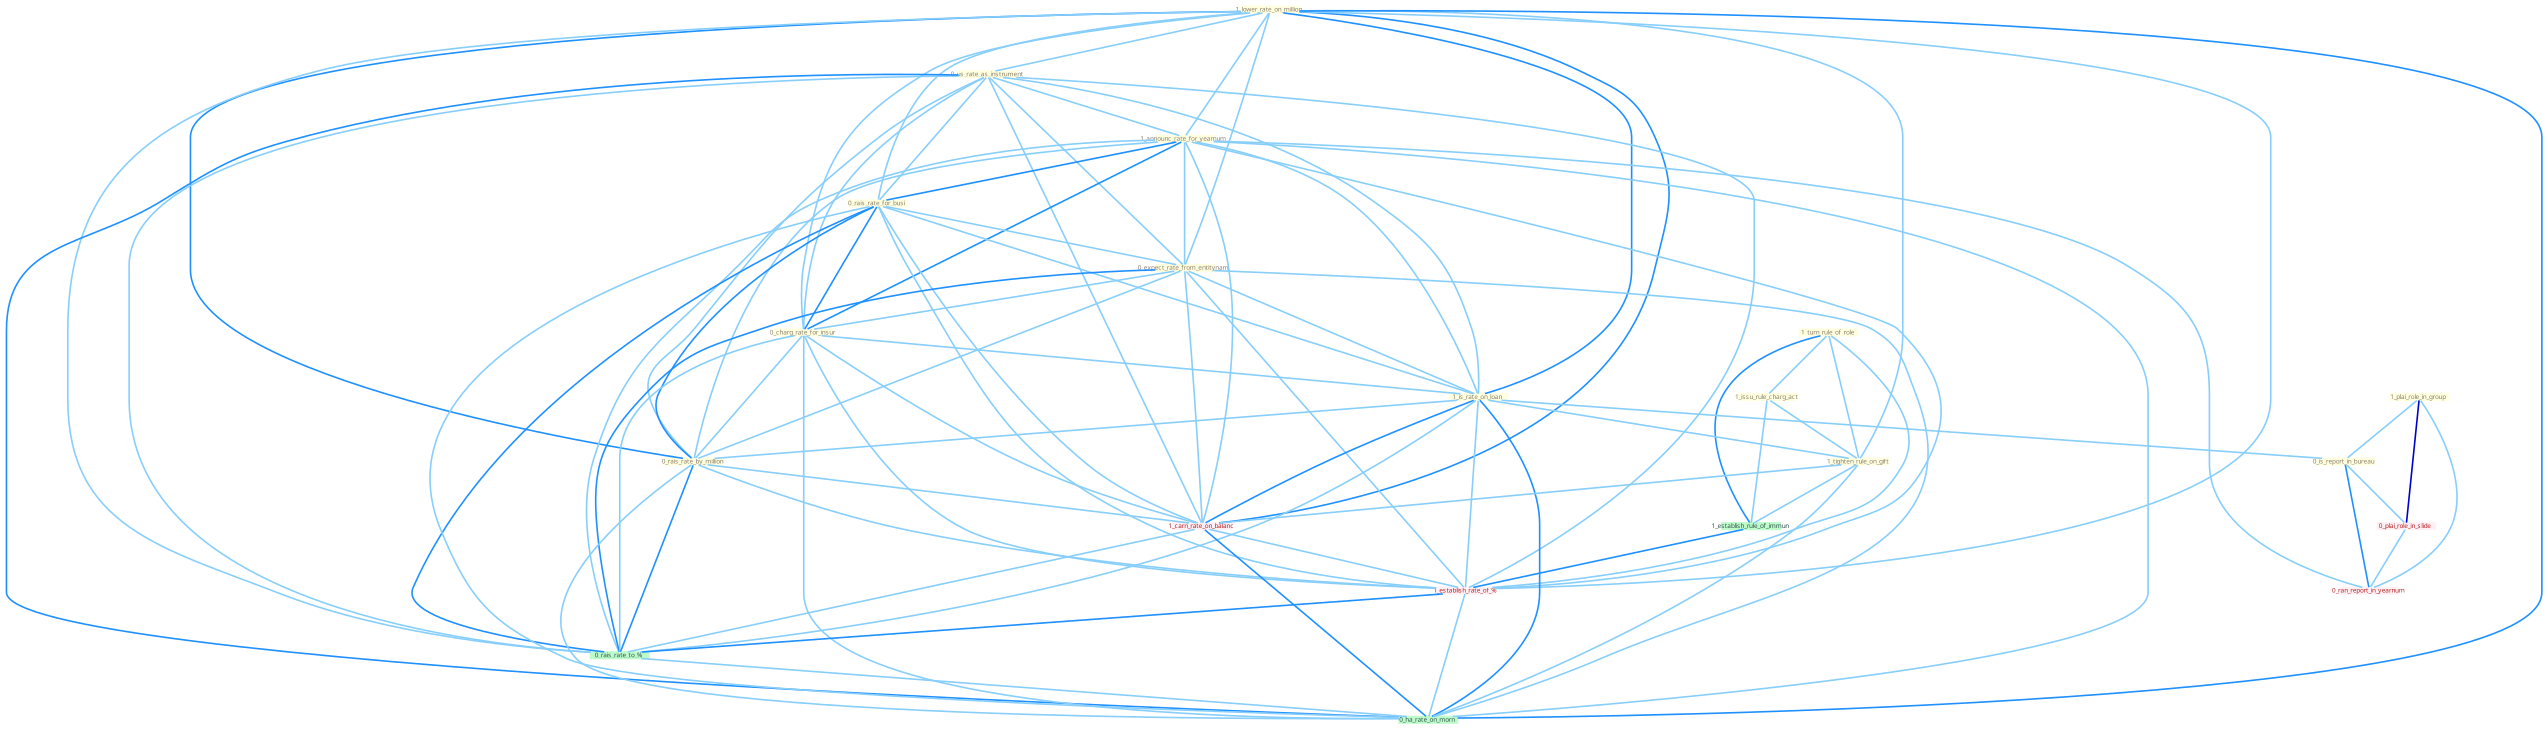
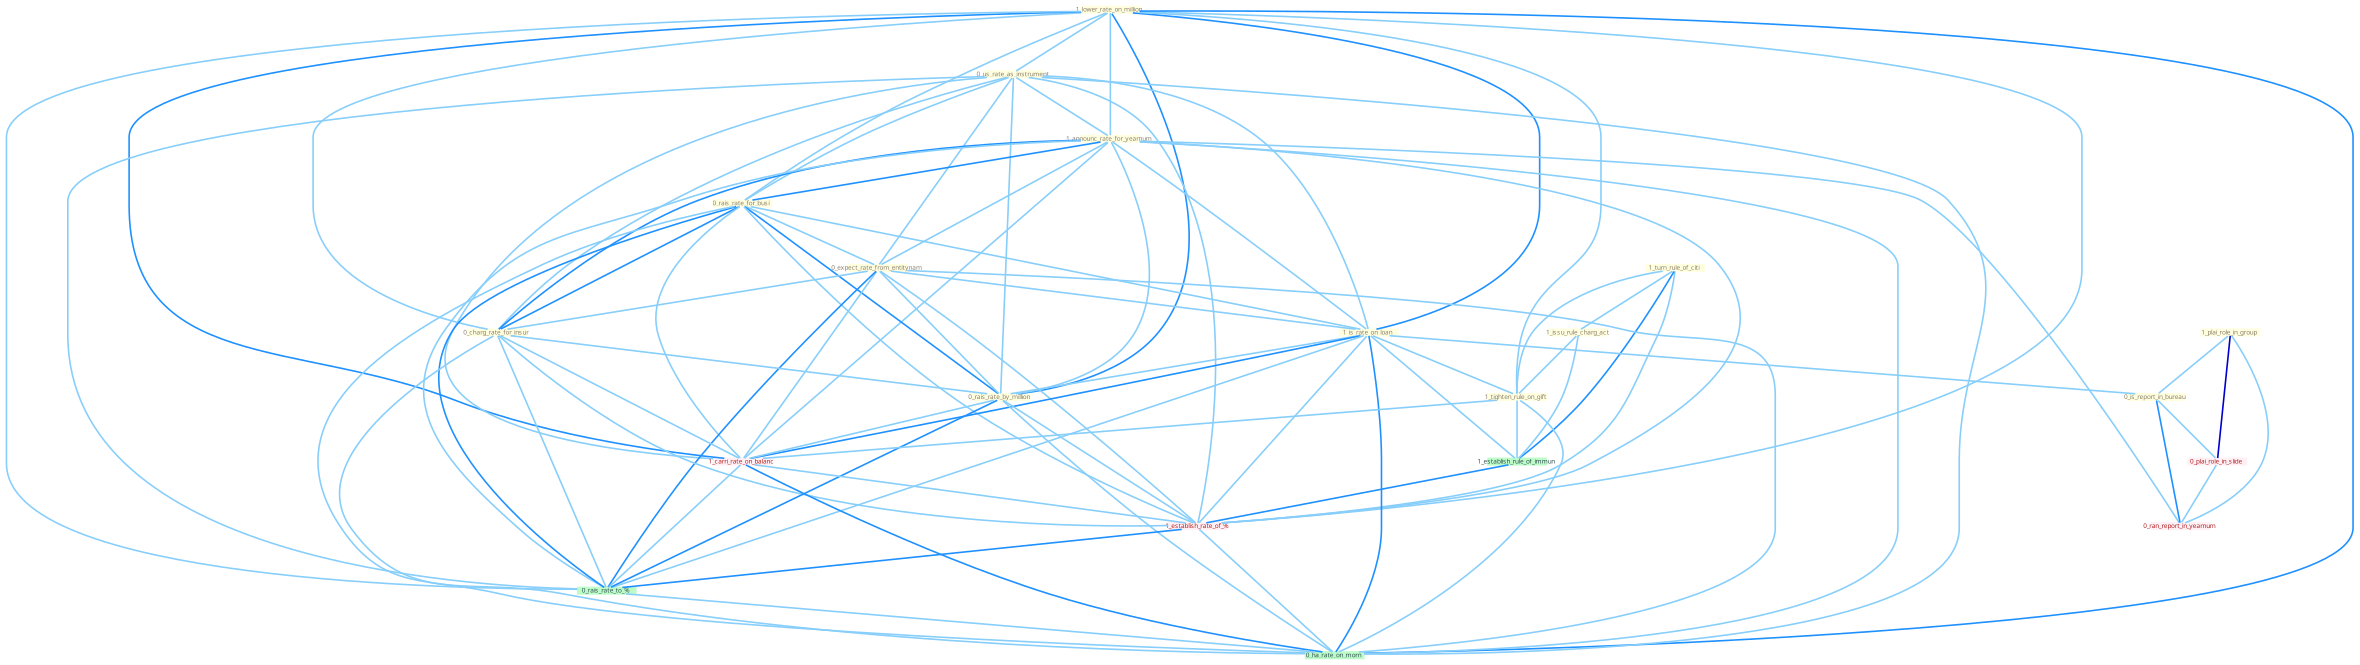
edge "1_lower_rate_on_million" -- "0_expect_rate_from_entitynam": removed
node "1_turn_rule_of_role": label "1_turn_rule_of_role" -> "1_turn_rule_of_citi"
edge "0_charg_rate_for_insur" -- "1_is_rate_on_loan": now "1_establish_rule_of_immun" -- "1_is_rate_on_loan"
edge "0_us_rate_as_instrument" -- "0_ha_rate_on_morn": color #1e90ff -> #87cefa
